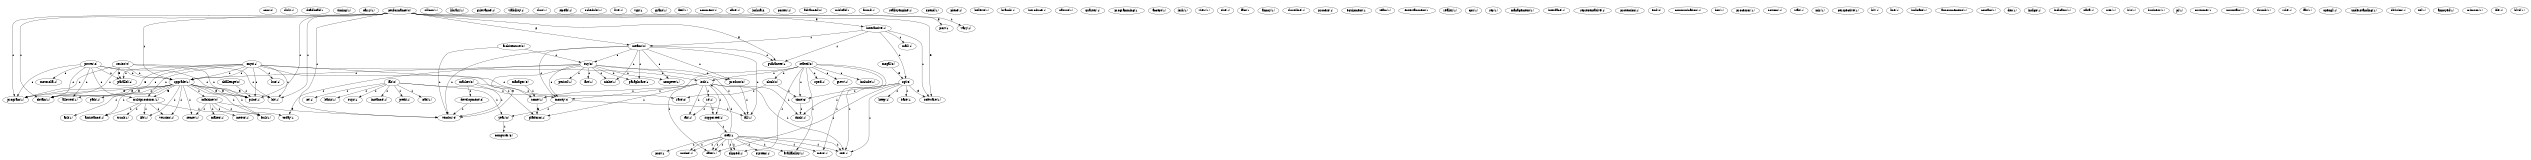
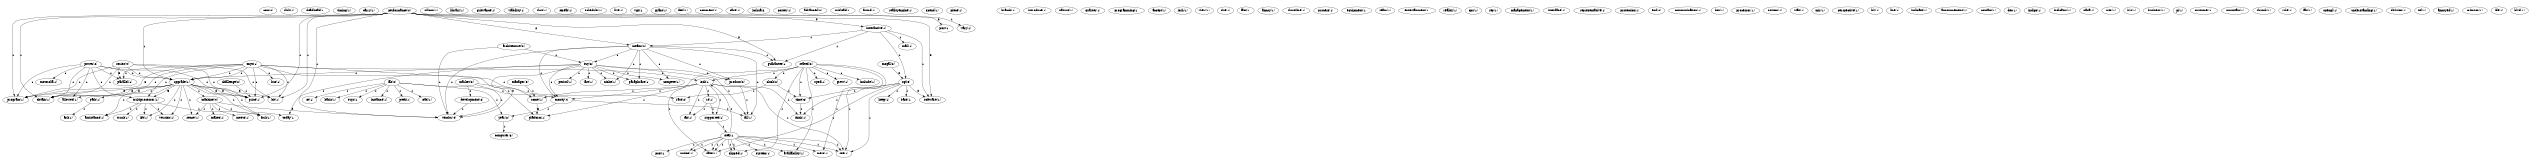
node "believe(1)": removed
edge "upgrade(1)" -> "ask(1)": now "path(1)" -> "ask(1)"
